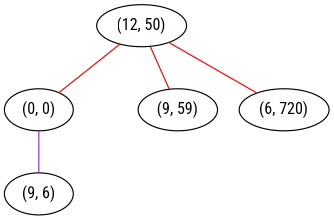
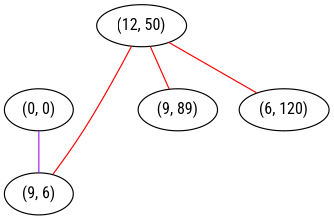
edge "(12, 50)" -- "(0, 0)": now "(12, 50)" -- "(9, 6)"
node "(9, 59)": label "(9, 59)" -> "(9, 89)"
node "(6, 720)": label "(6, 720)" -> "(6, 120)"
